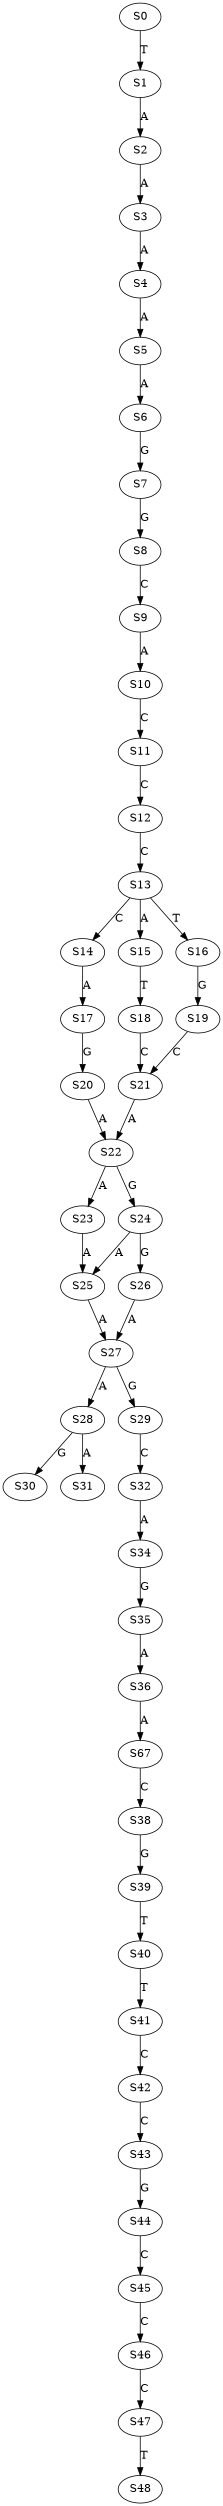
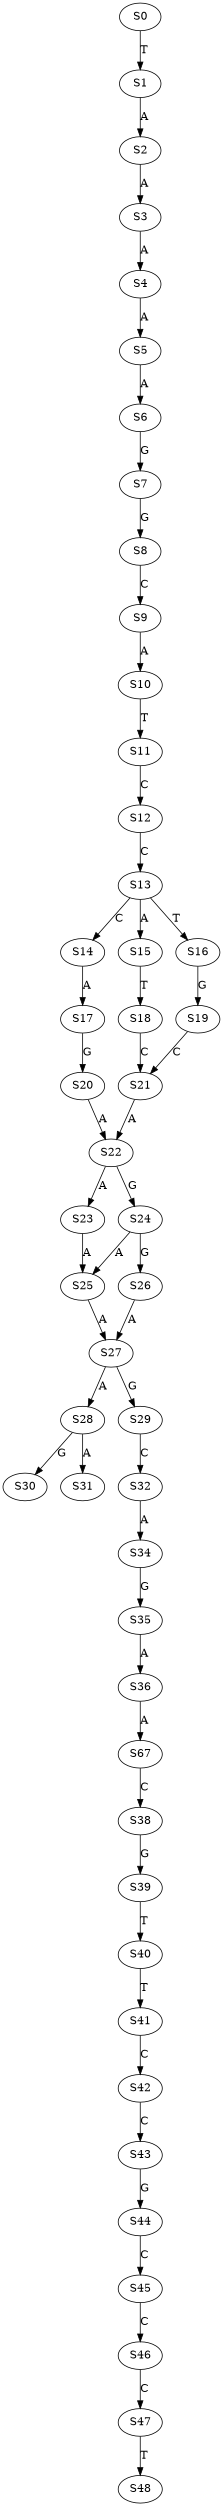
edge "S10" -> "S11": label "C" -> "T"
